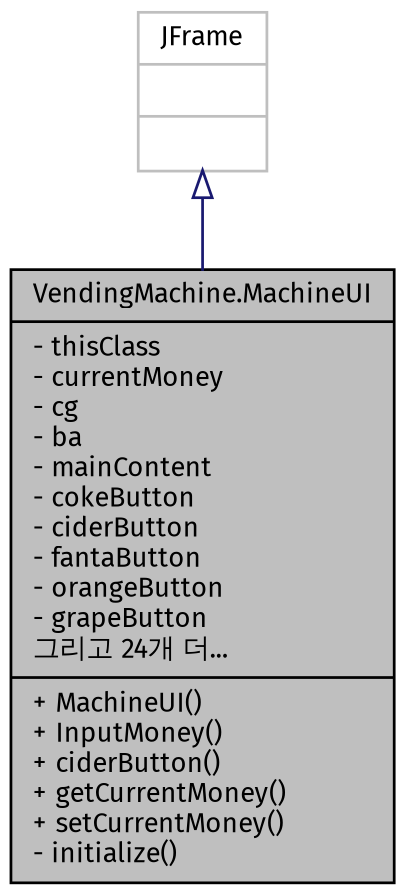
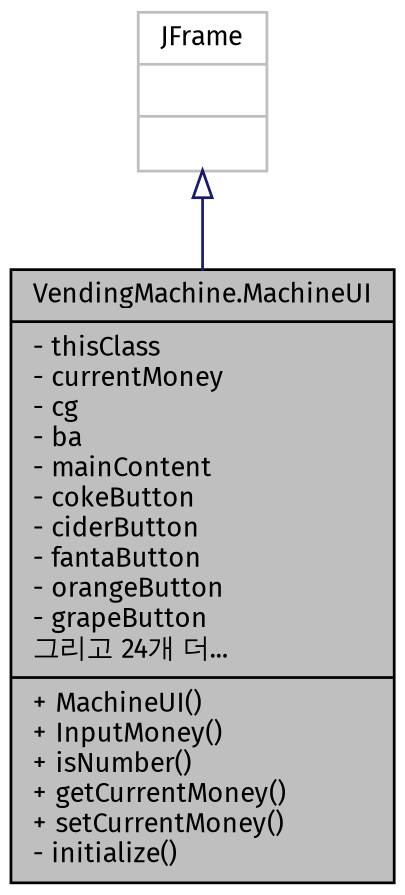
node "VendingMachine.MachineUI": text "+ ciderButton()" -> "+ isNumber()"
